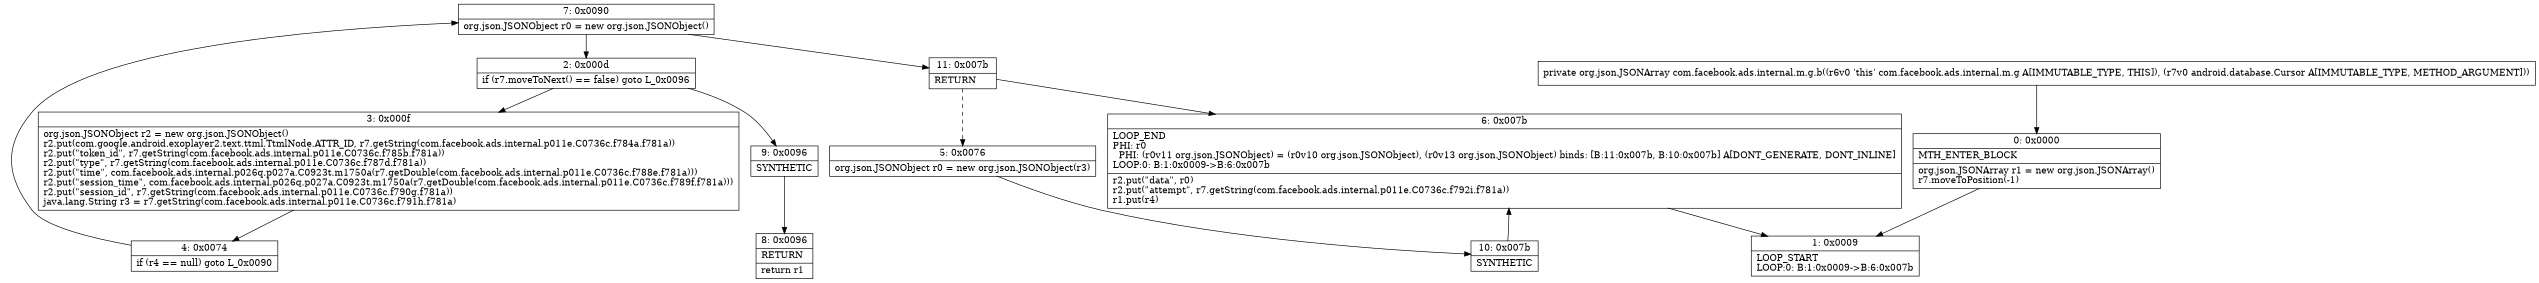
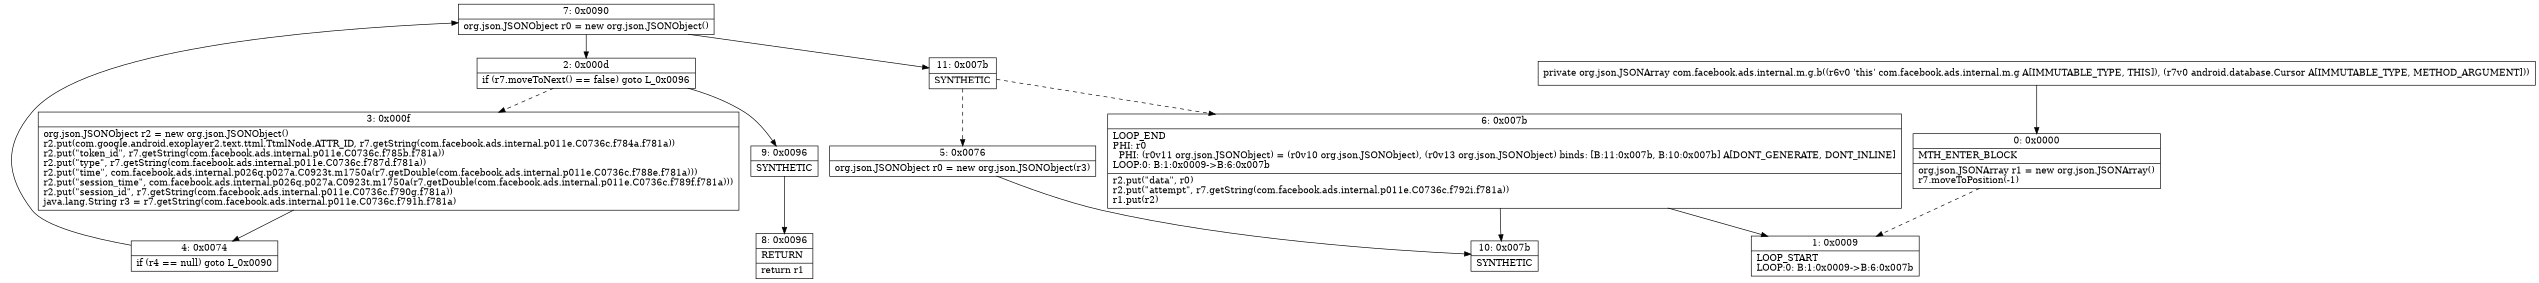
node "11: 0x007b": text "RETURN" -> "SYNTHETIC"
edge "11: 0x007b" -> "6: 0x007b": style solid -> dashed
edge "2: 0x000d" -> "3: 0x000f": style solid -> dashed
node "6: 0x007b": text "r1.put(r4)" -> "r1.put(r2)"
edge "0: 0x0000" -> "1: 0x0009": style solid -> dashed
edge "10: 0x007b" -> "6: 0x007b": reversed
